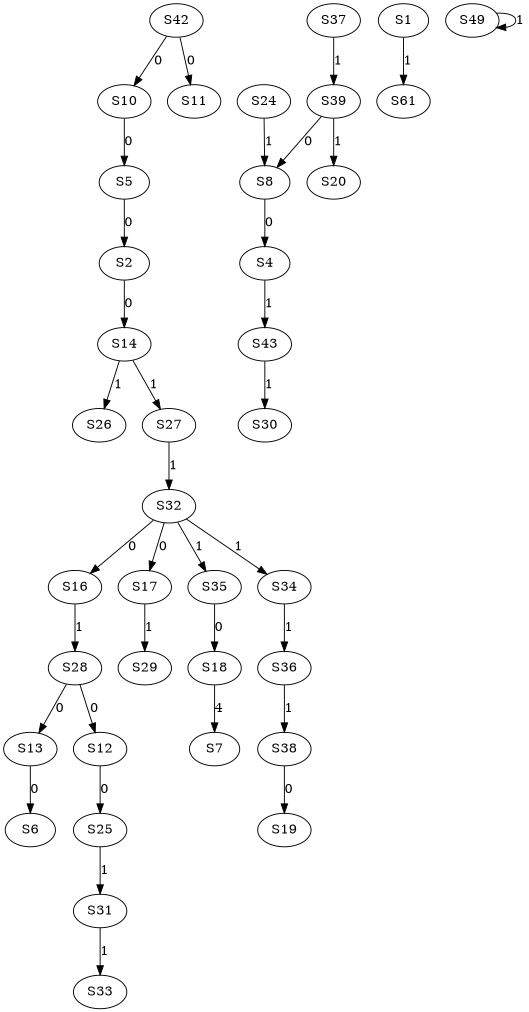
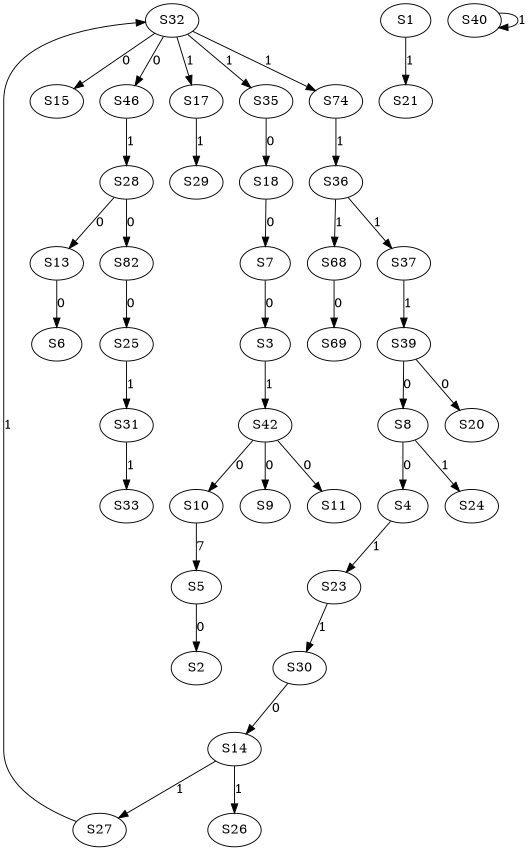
node "S49": label "S49" -> "S40"
node "S15": added
node "S61": label "S61" -> "S21"
edge "S24" -> "S8": reversed
edge "S10" -> "S5": label "0" -> "7"
edge "S39" -> "S20": label "1" -> "0"
edge "S36" -> "S37": added, label "1"
edge "S2" -> "S14": now "S30" -> "S14"
node "S3": added
node "S43": label "S43" -> "S23"
node "S9": added
edge "S32" -> "S17": label "0" -> "1"
node "S16": label "S16" -> "S46"
node "S34": label "S34" -> "S74"
edge "S18" -> "S7": label "4" -> "0"
node "S12": label "S12" -> "S82"
node "S38": label "S38" -> "S68"
node "S19": label "S19" -> "S69"
